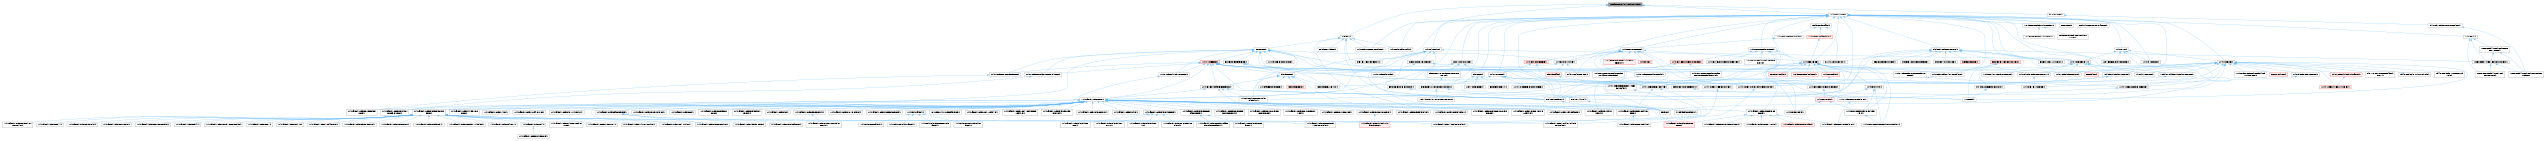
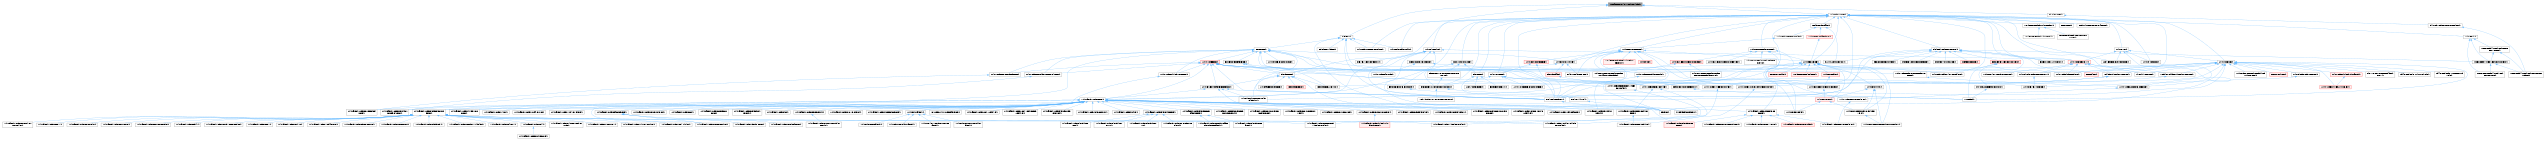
node "AnimInstanceProxy.h": color grey40 -> red
node "AnimGraphNode_PlayAnimation.h": label "AnimGraphNode_PlayAnimation.h" -> "AnimGraphNode_MultiWayBlend.h"
node "AnimationBlendSpaceSample Graph.h": label "AnimationBlendSpaceSample Graph.h" -> "AnimPreviewAttacheInstance Graph.h"
